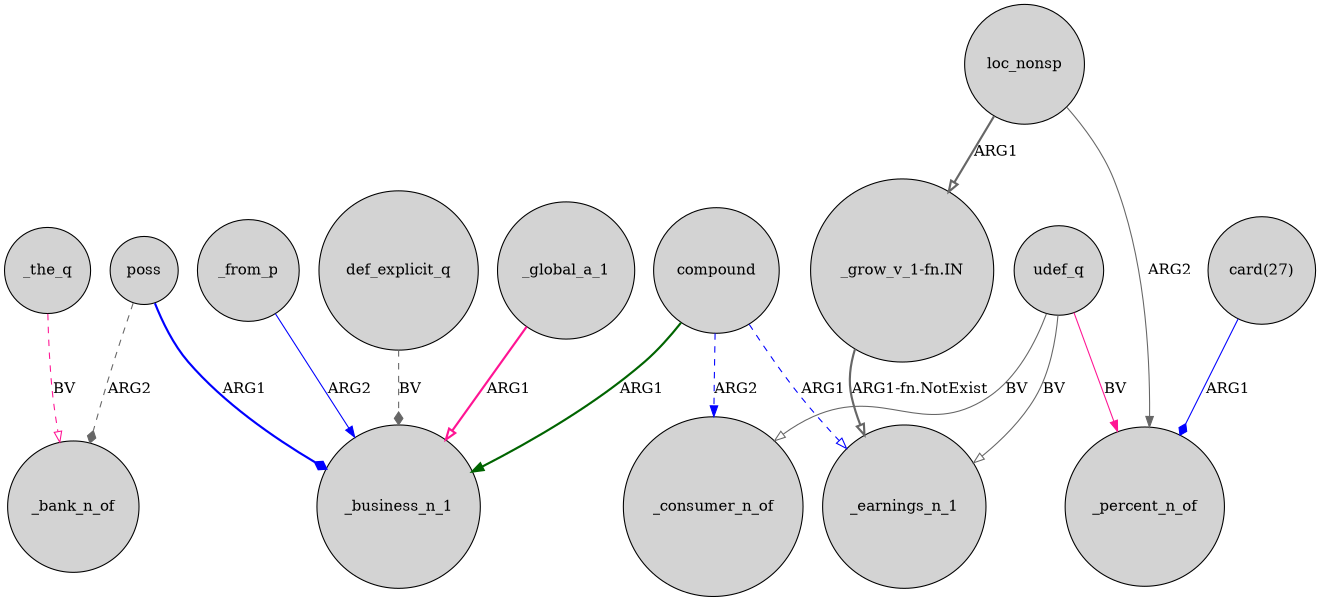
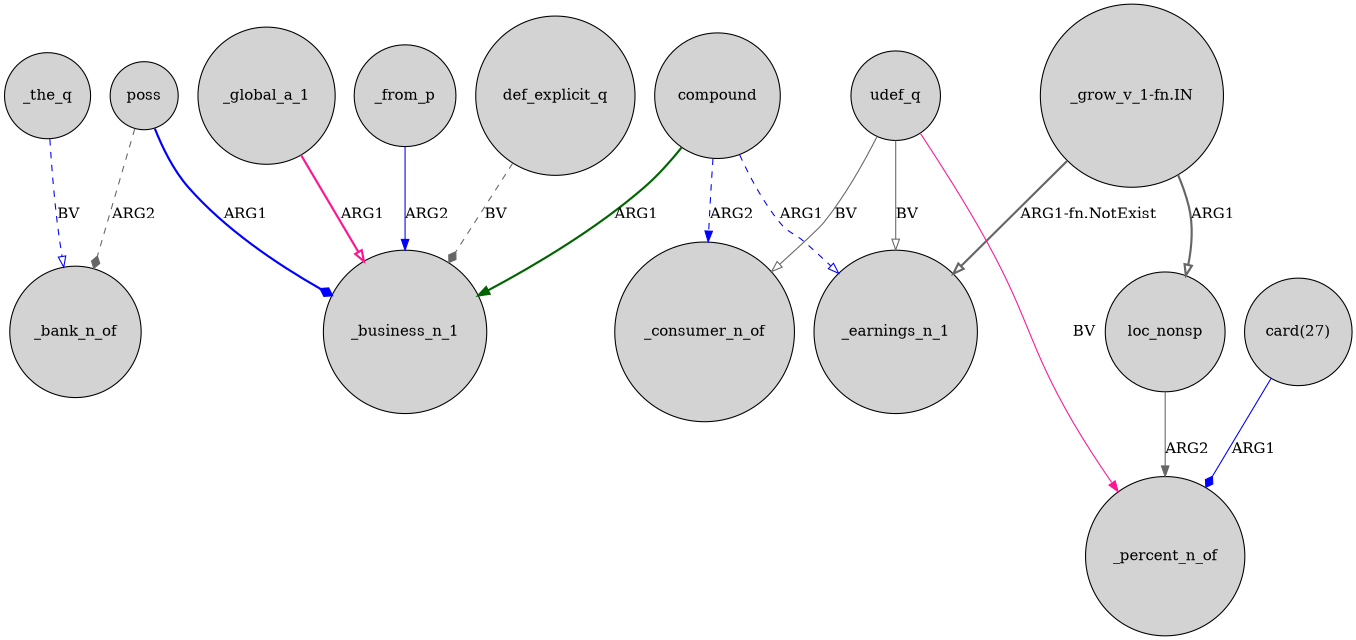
edge "loc_nonsp" -> "_grow_v_1-fn.IN": reversed
edge "_the_q" -> "_bank_n_of": color deeppink -> blue
